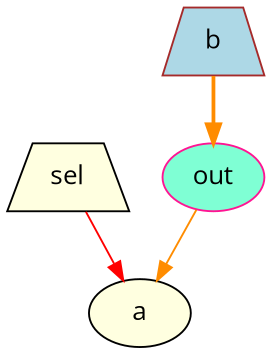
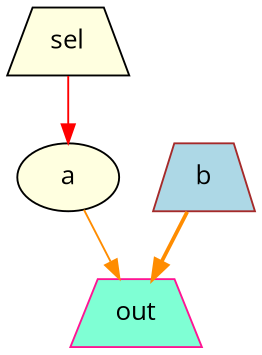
node "out": shape ellipse -> trapezium
edge "out" -> "a": reversed
